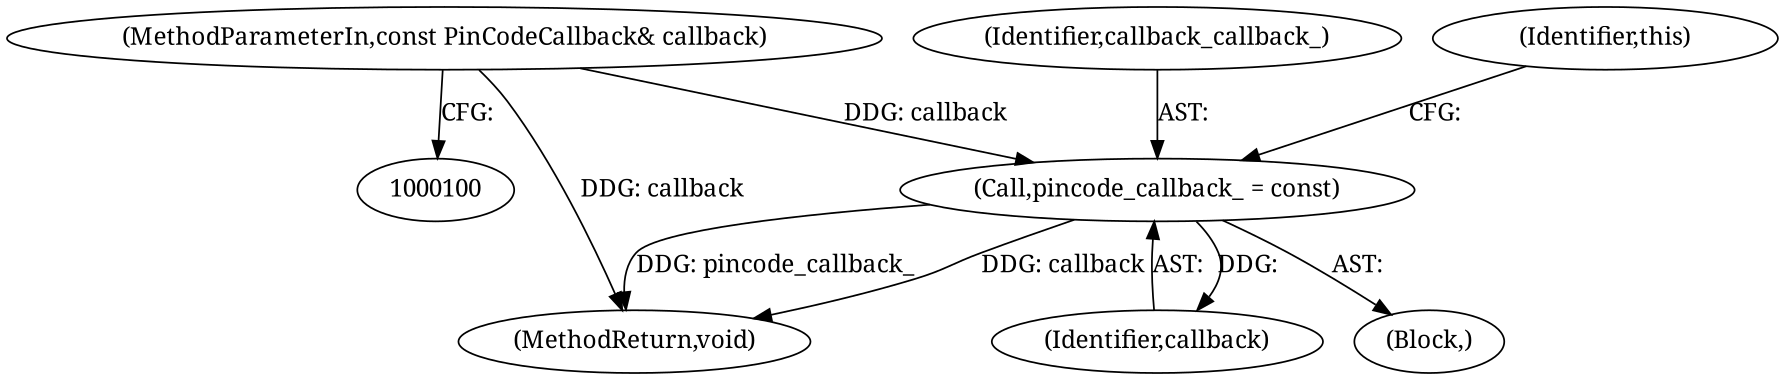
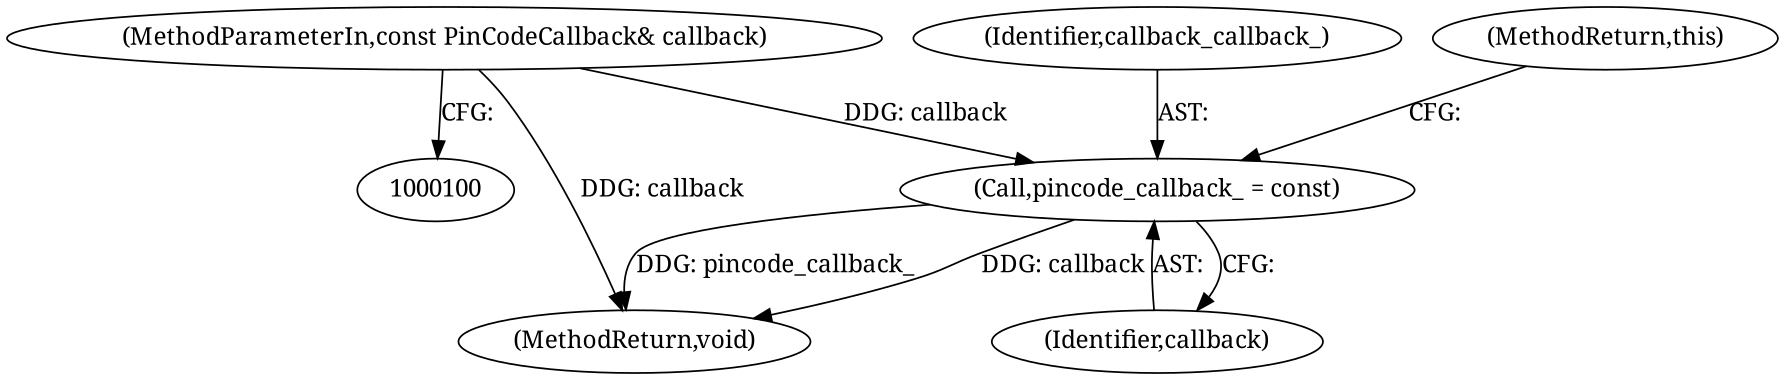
node "(Identifier,this)": label "(Identifier,this)" -> "(MethodReturn,this)"
edge "(Call,pincode_callback_ = const)" -> "(Identifier,callback)": label "DDG: " -> "CFG: "
node "(Block,)": removed
